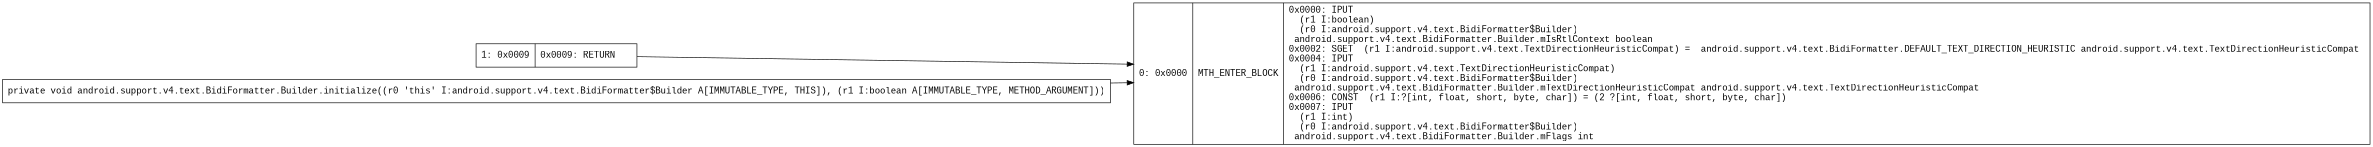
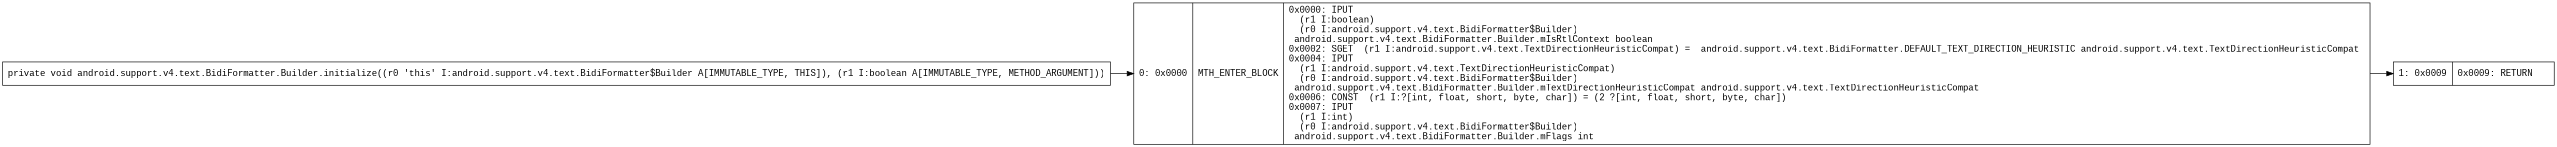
edge "1: 0x0009" -> "0: 0x0000": reversed
